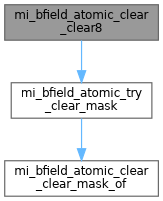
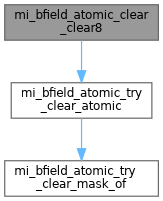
node "mi_bfield_atomic_try _clear_mask": label "mi_bfield_atomic_try _clear_mask" -> "mi_bfield_atomic_try _clear_atomic"
node "mi_bfield_atomic_clear _clear_mask_of": label "mi_bfield_atomic_clear _clear_mask_of" -> "mi_bfield_atomic_try _clear_mask_of"
